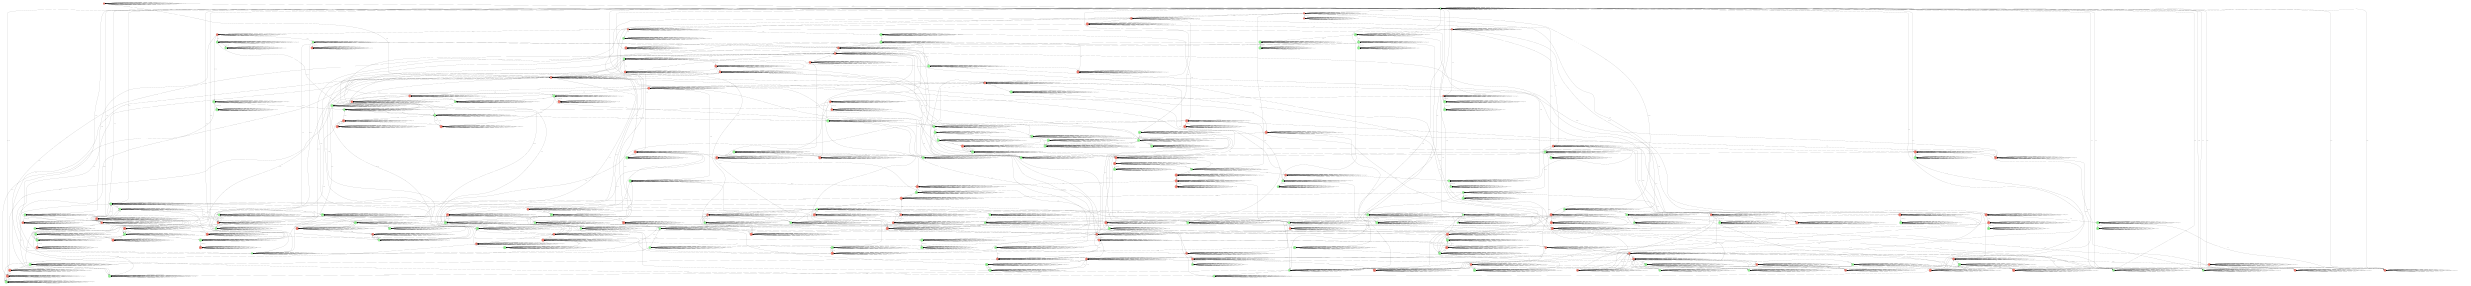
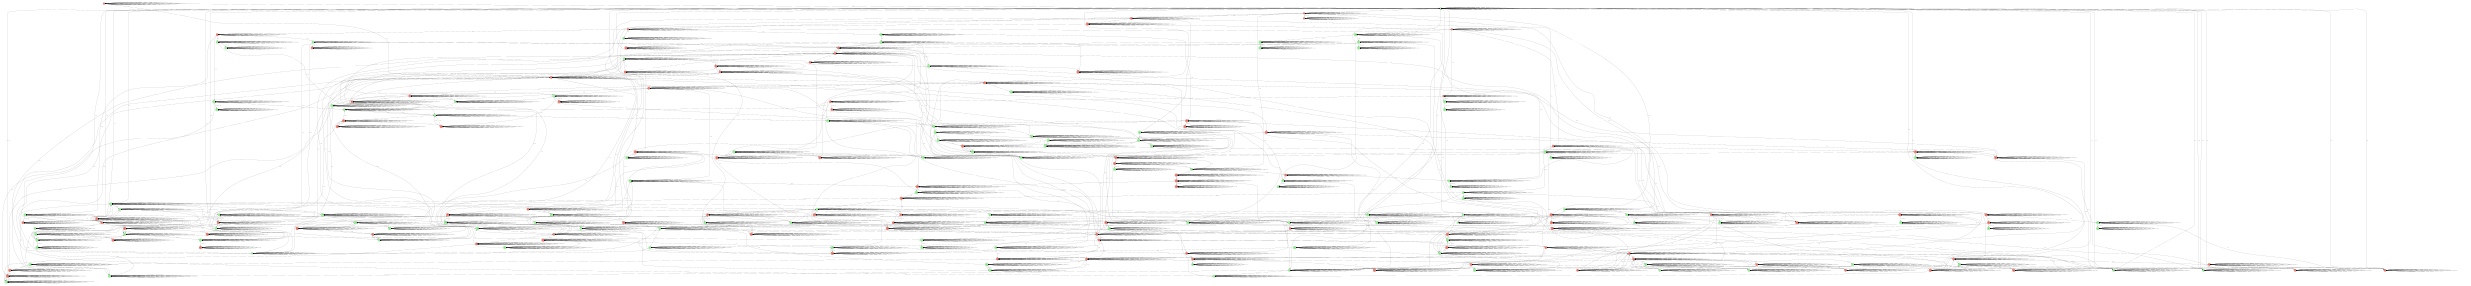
node "s140": fillcolor salmon -> palegreen
